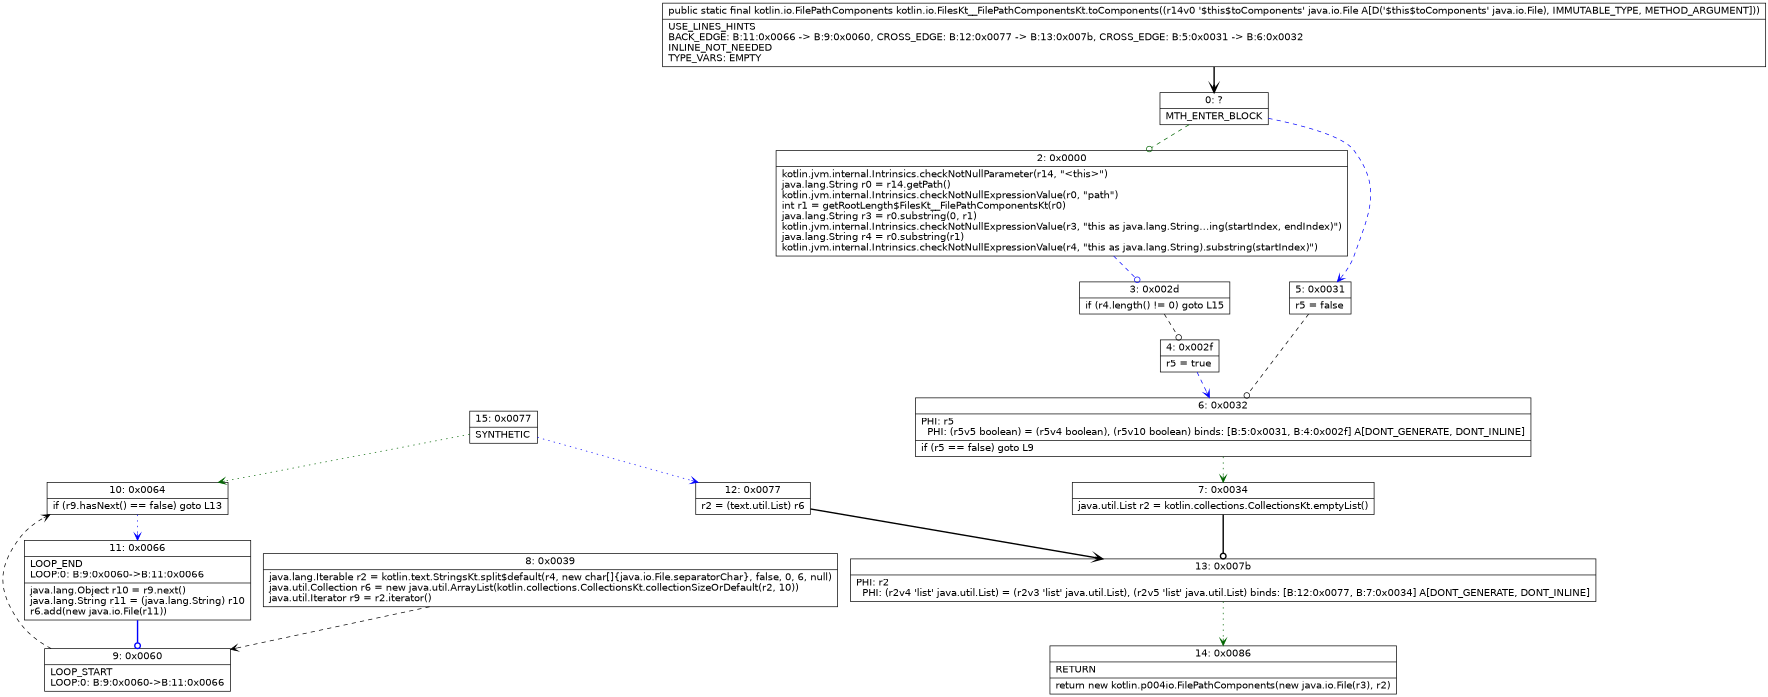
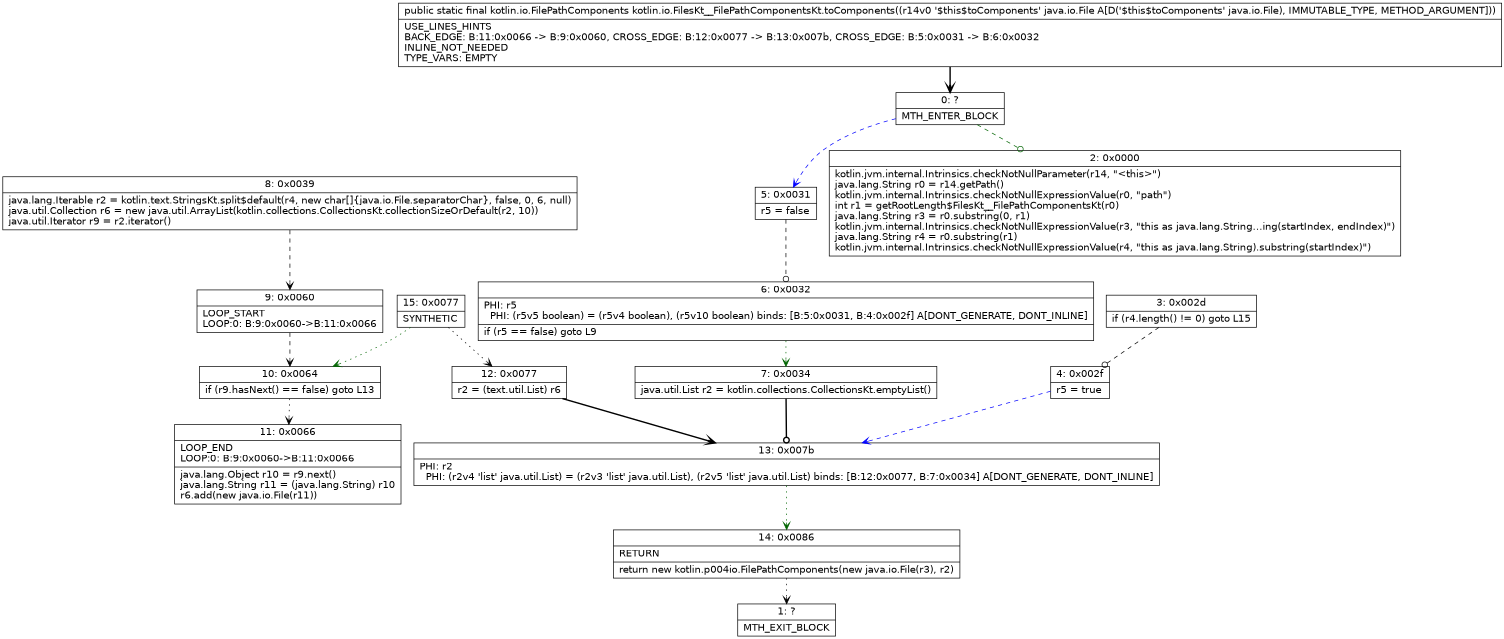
edge "2: 0x0000" -> "3: 0x002d": removed
edge "4: 0x002f" -> "6: 0x0032": now "4: 0x002f" -> "13: 0x007b"
edge "15: 0x0077" -> "12: 0x0077": color blue -> black
edge "10: 0x0064" -> "11: 0x0066": color blue -> black
node "1: ?": added
edge "11: 0x0066" -> "9: 0x0060": removed
